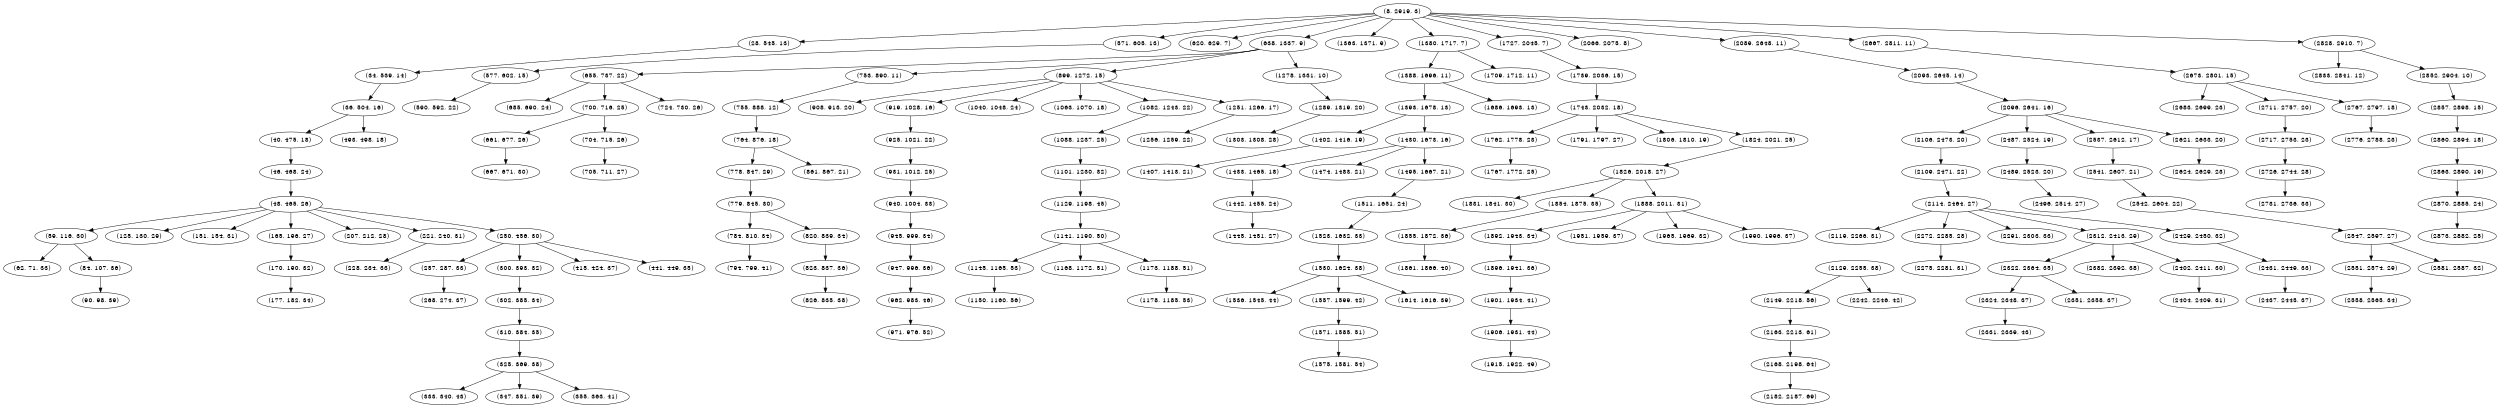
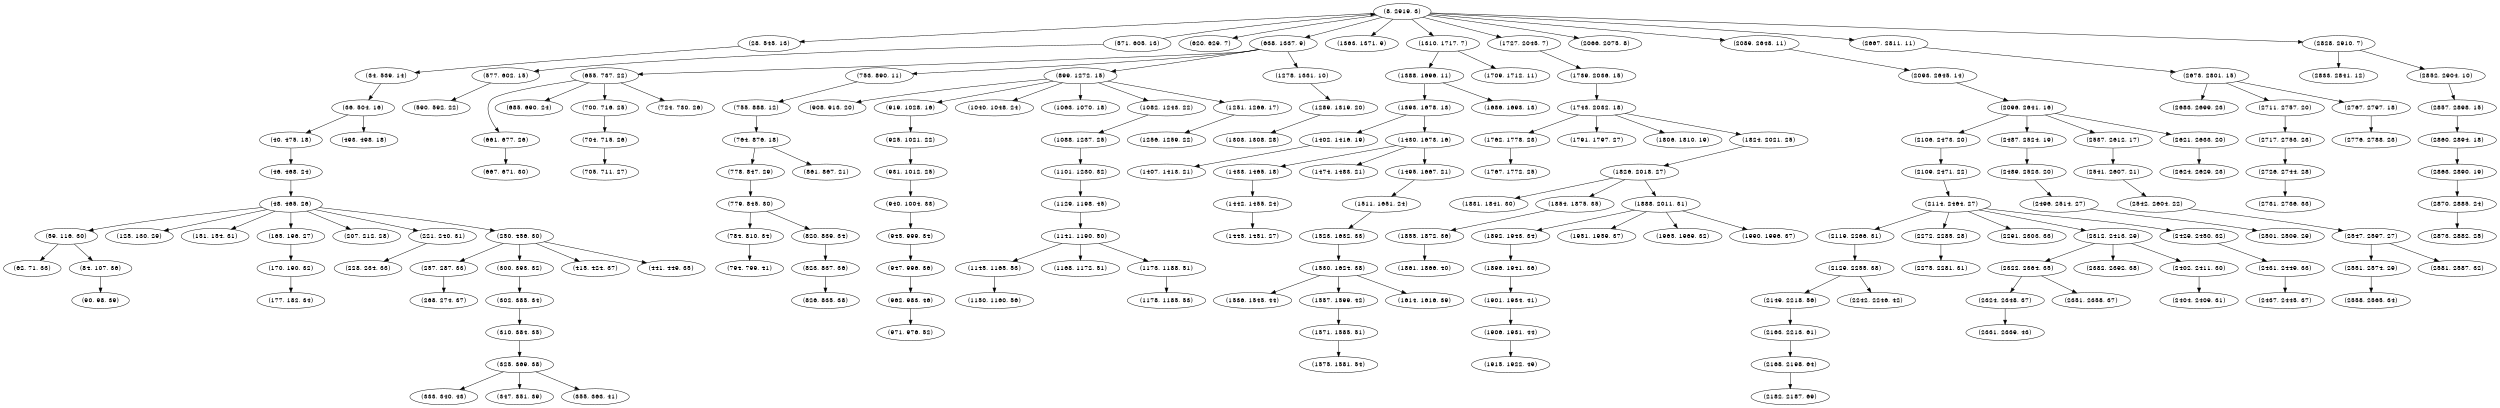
edge "(8, 2919, 3)" -> "(571, 605, 13)": reversed
node "(1380, 1717, 7)": label "(1380, 1717, 7)" -> "(1310, 1717, 7)"
edge "(700, 716, 25)" -> "(661, 677, 26)": now "(655, 737, 22)" -> "(661, 677, 26)"
node "(2501, 2509, 29)": added
edge "(2119, 2266, 31)" -> "(2129, 2255, 38)": added
